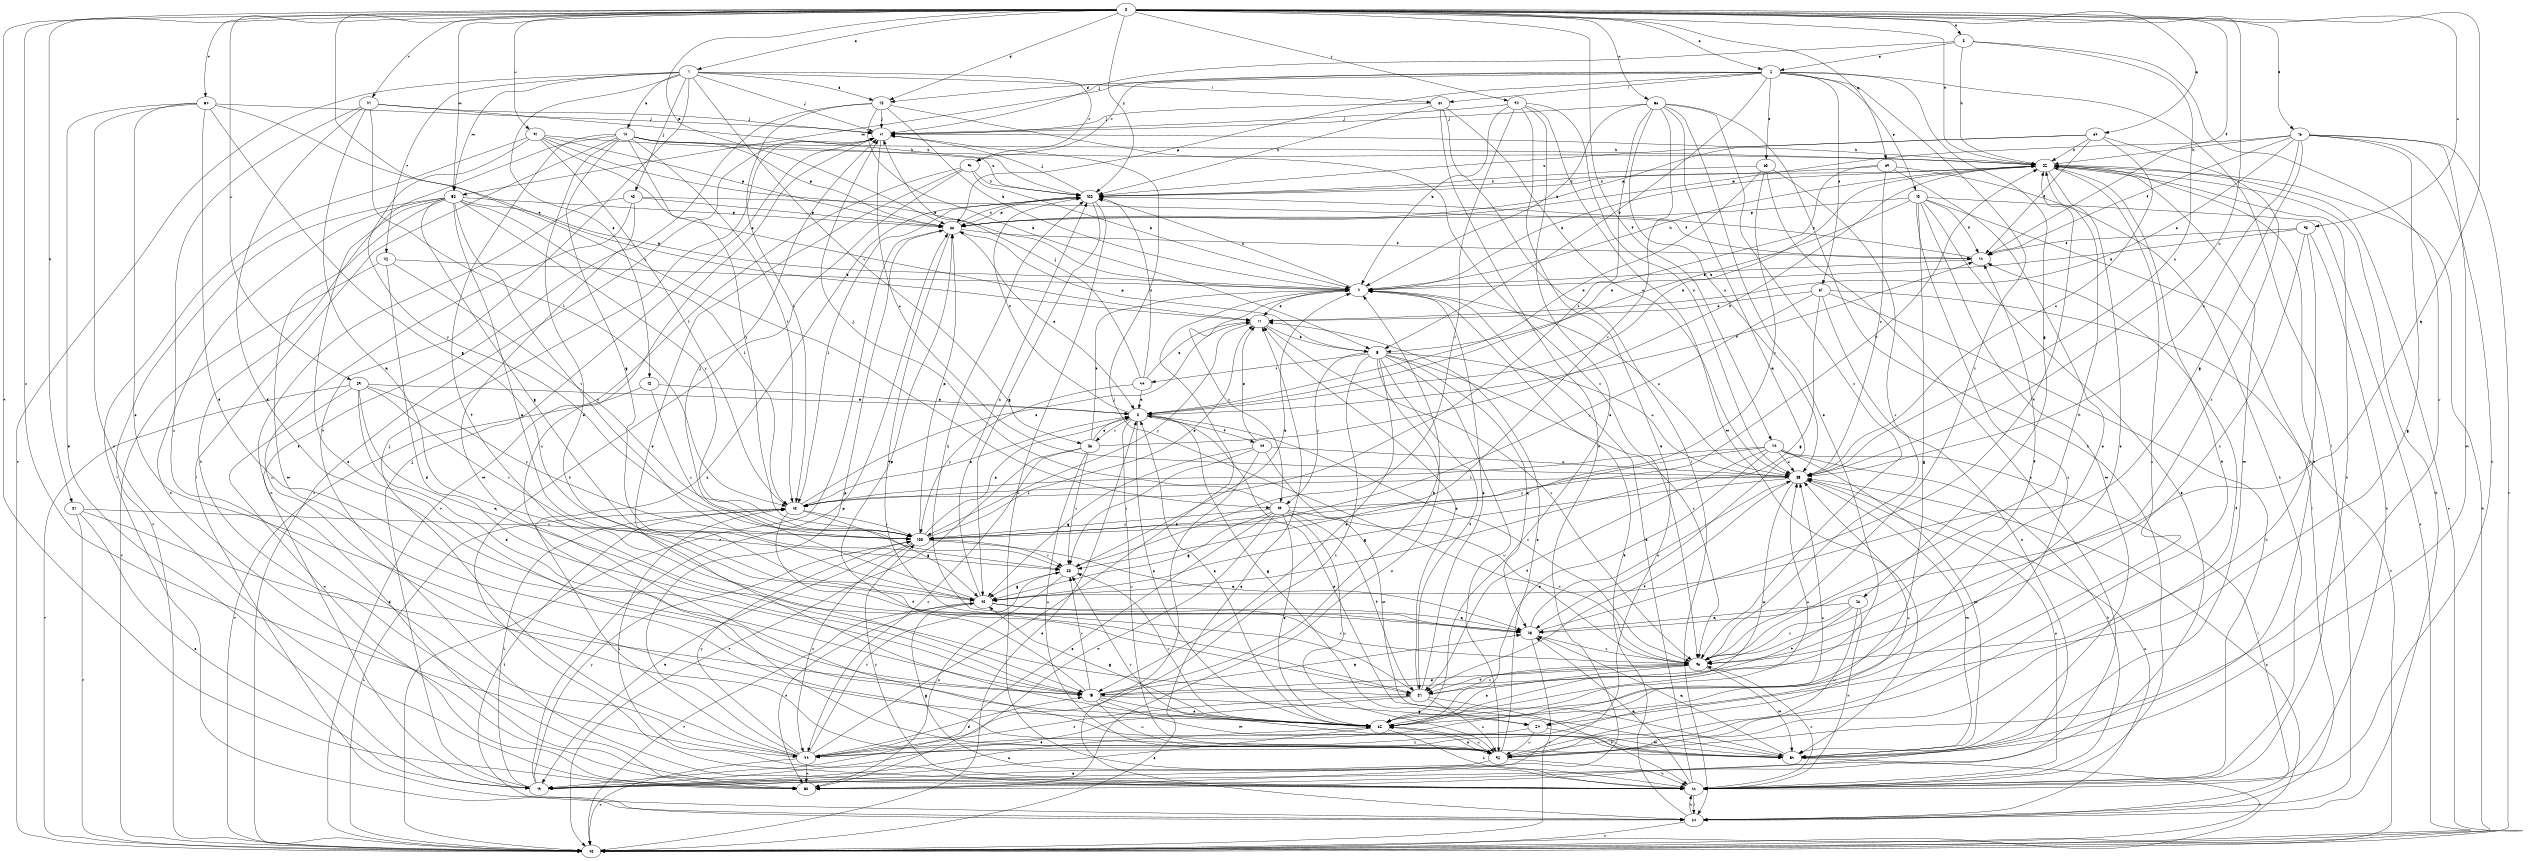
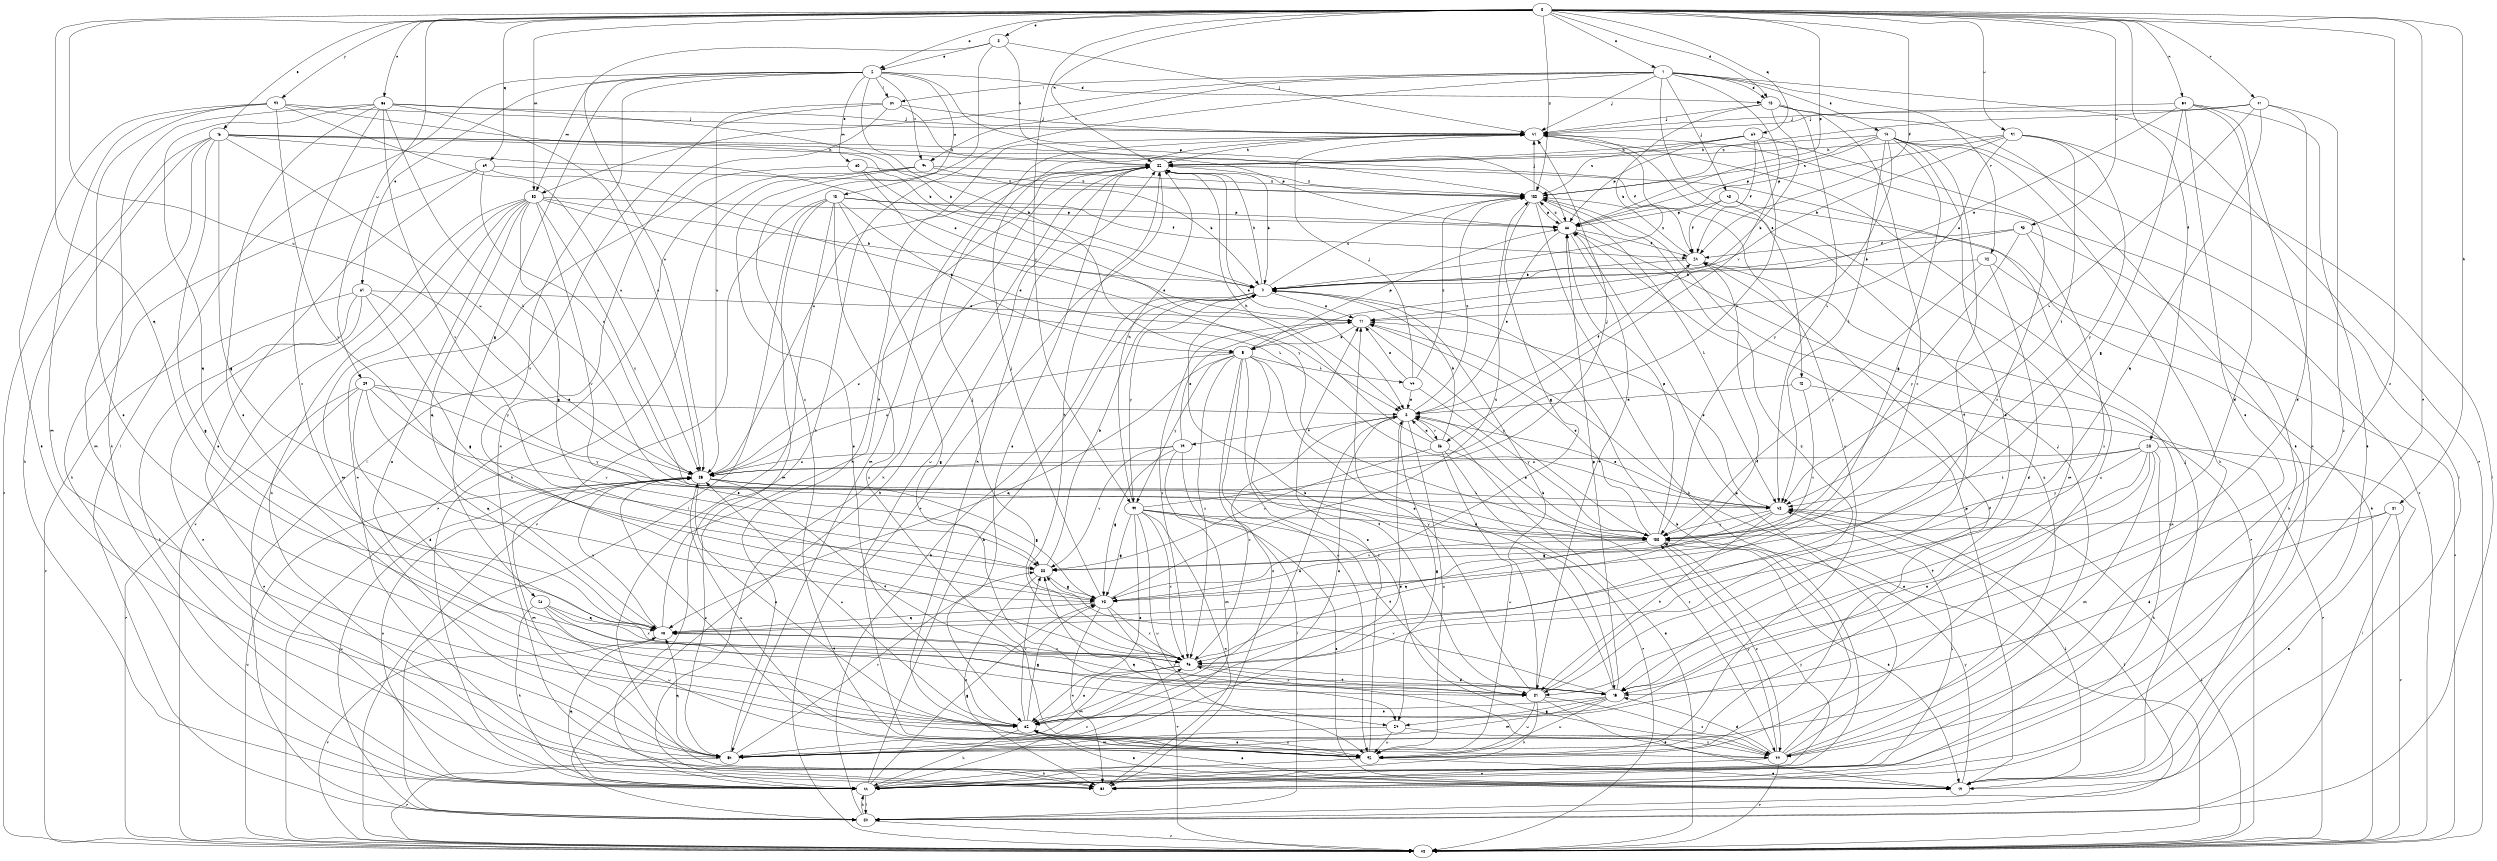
edge "60" -> "96": removed, label "x"
edge "40" -> "58": now "24" -> "58"
edge "90" -> "15": now "90" -> "100"
